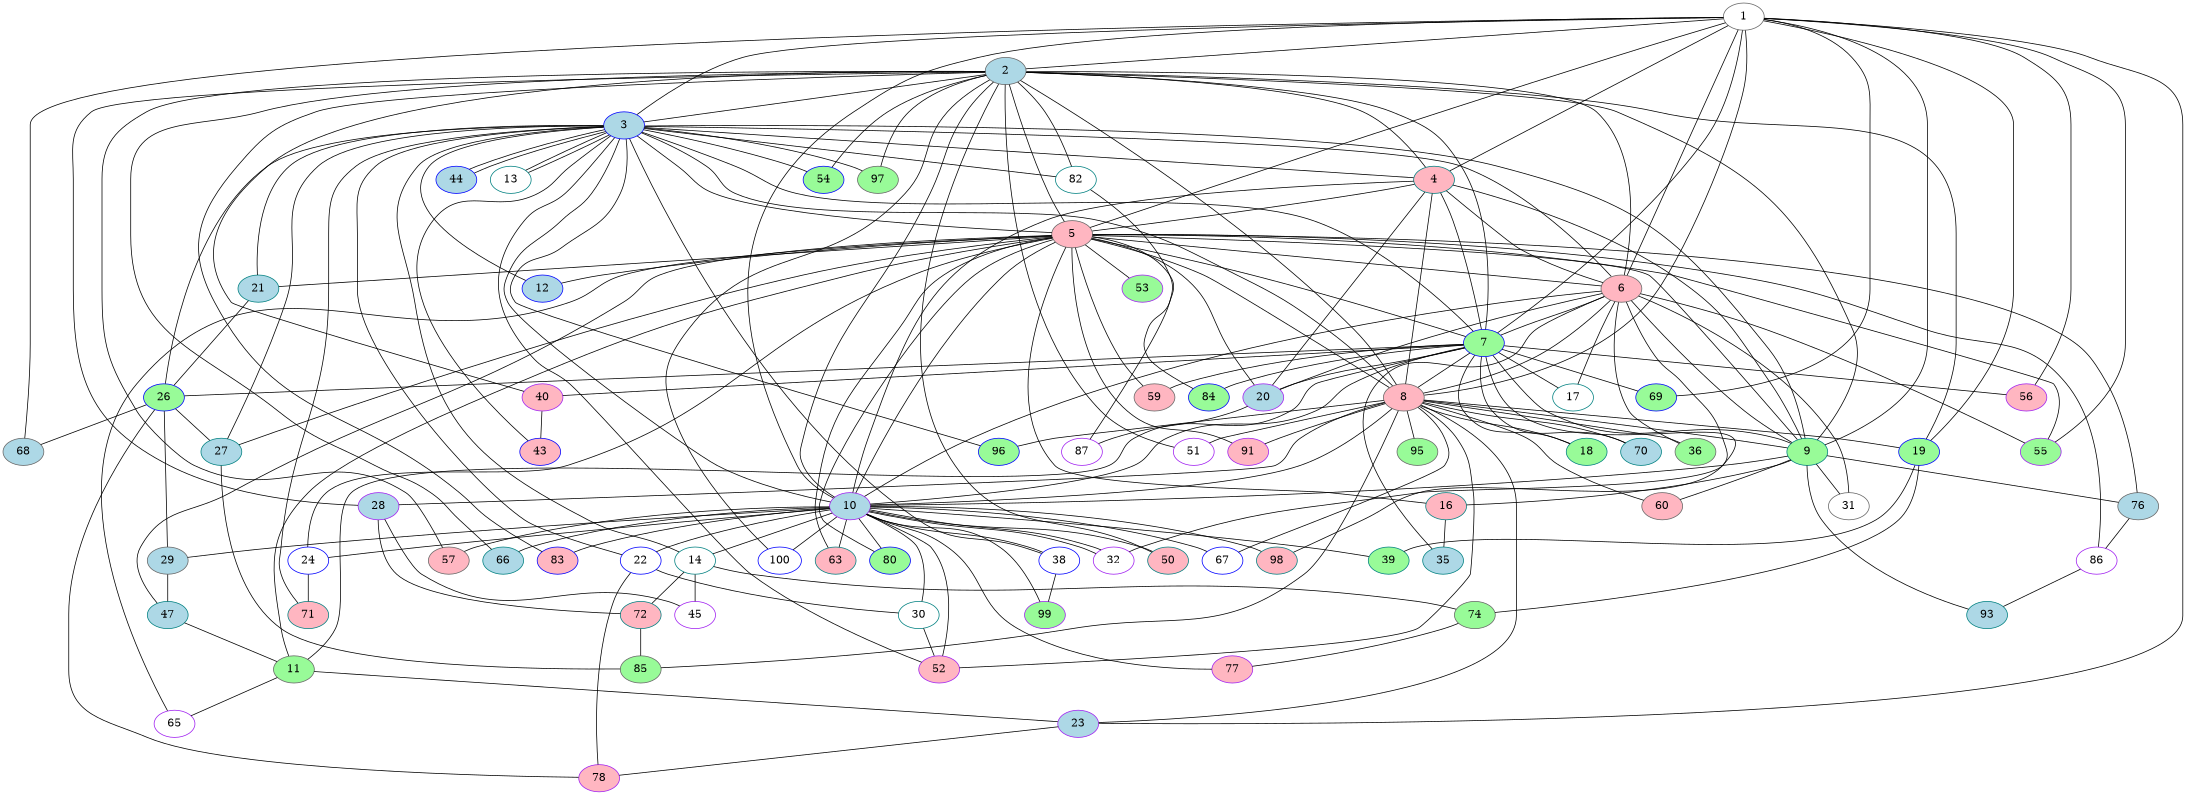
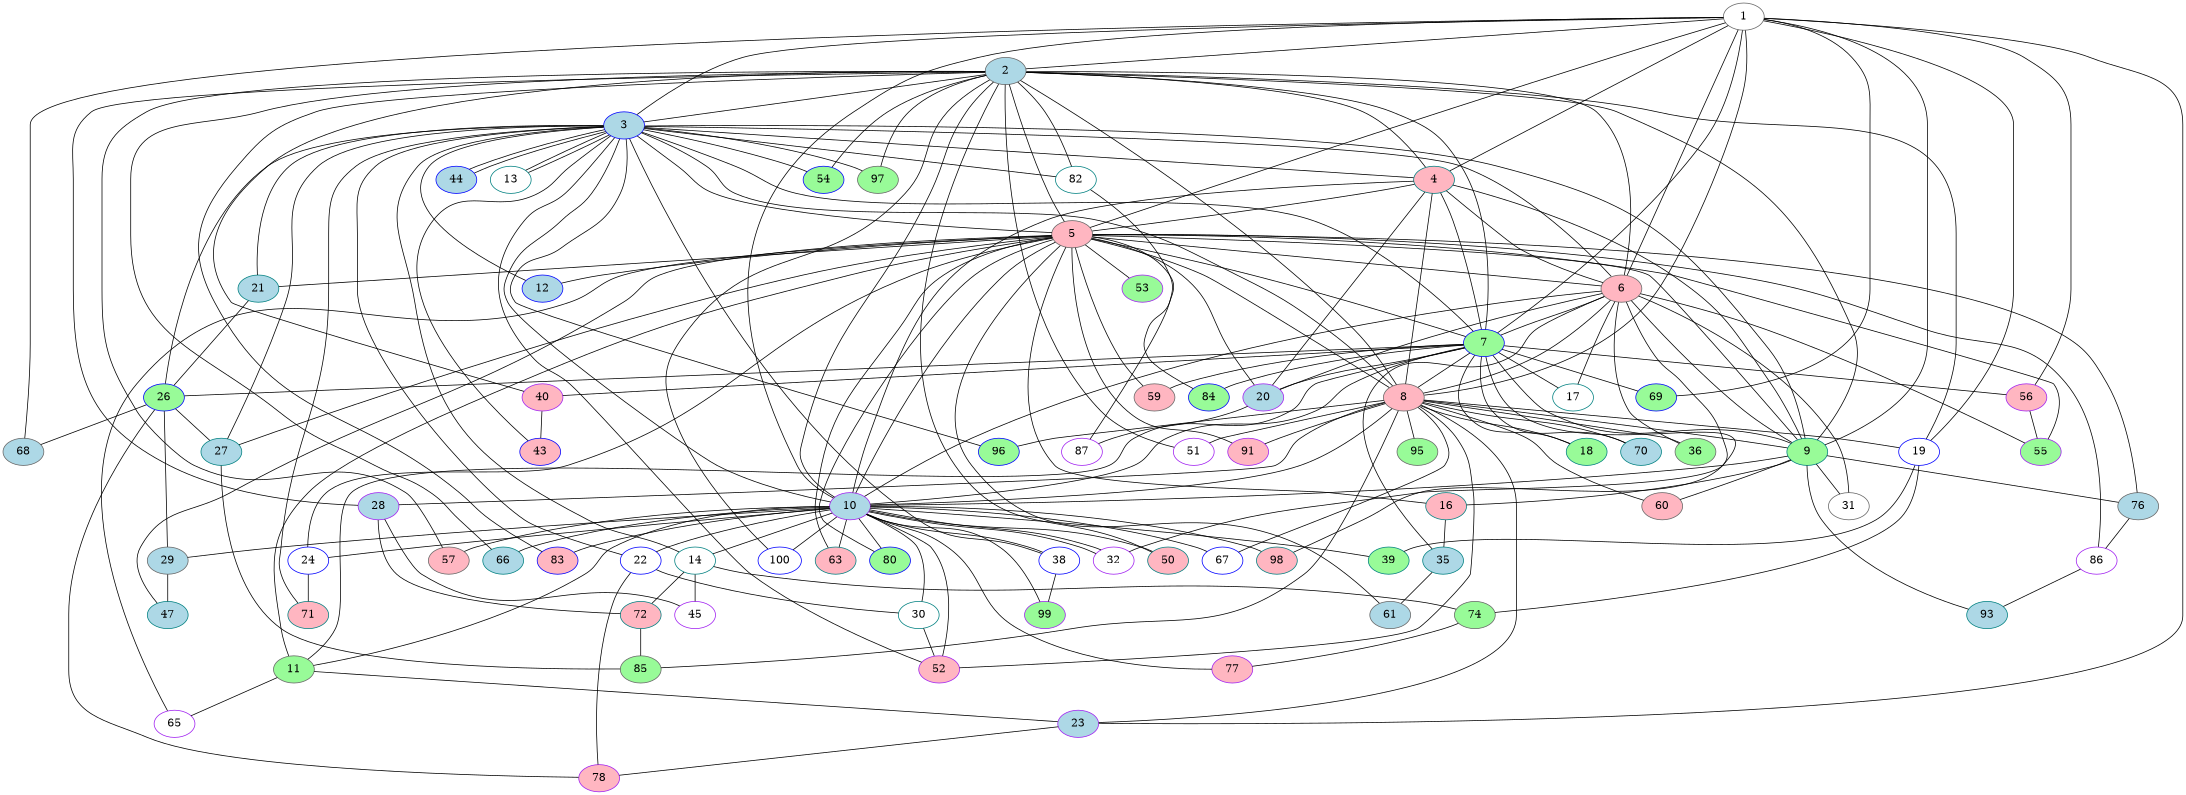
edge "1" -- "55": now "56" -- "55"
node "19": fillcolor palegreen -> white
node "61": added
edge "47" -- "11": now "10" -- "11"
